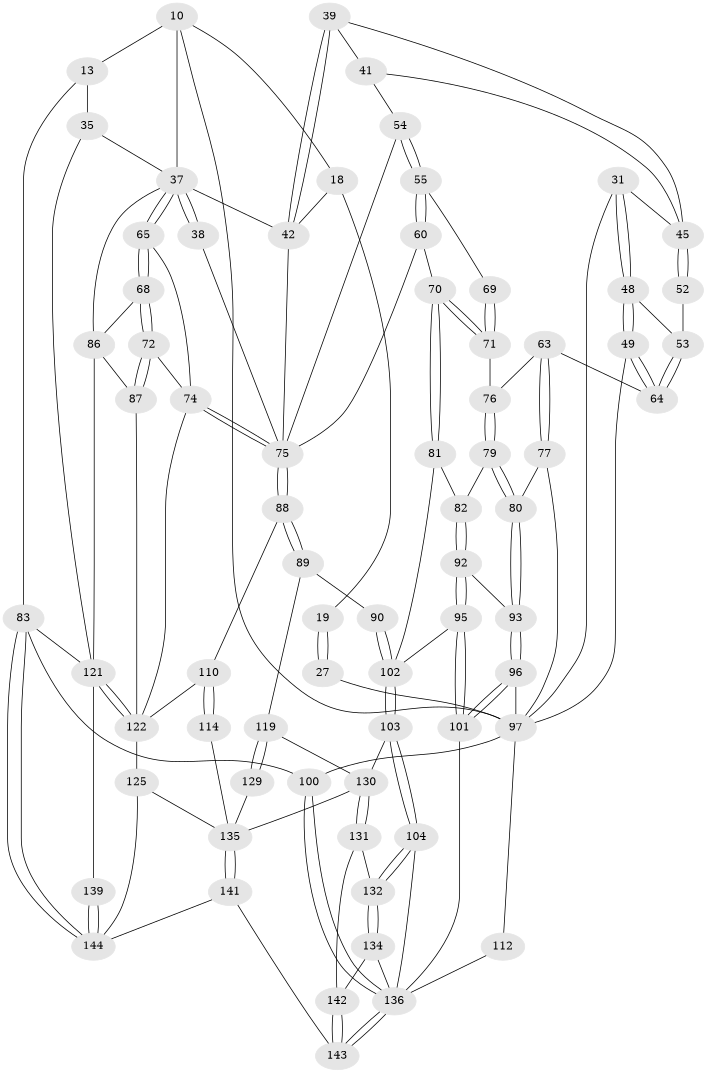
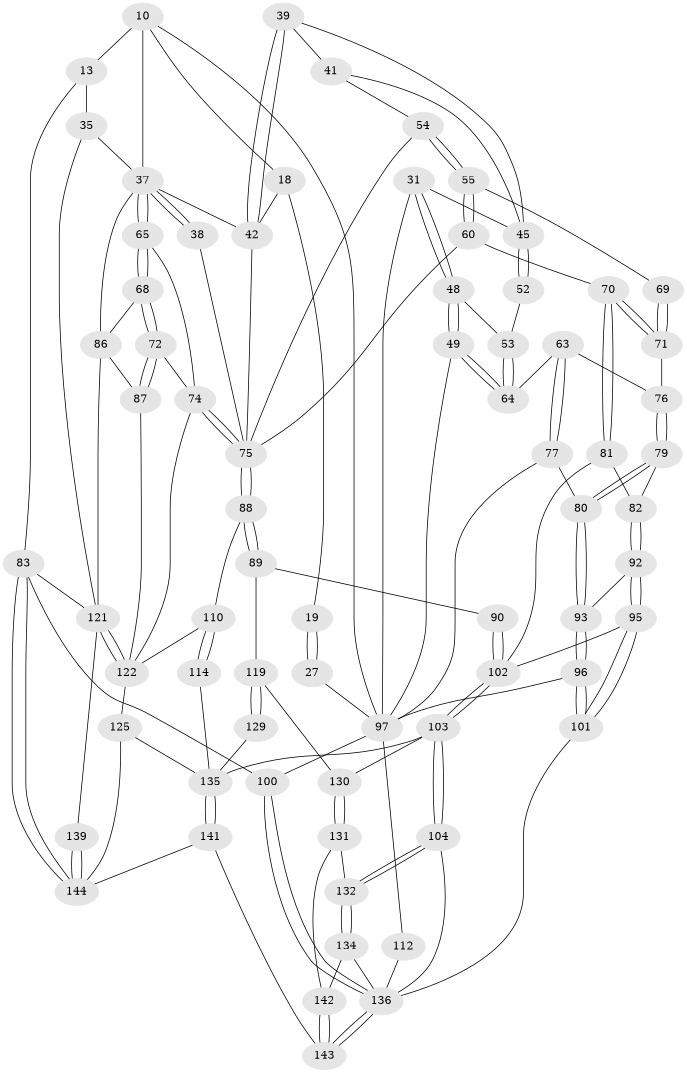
edge "130" -- "135": now "103" -- "135"
